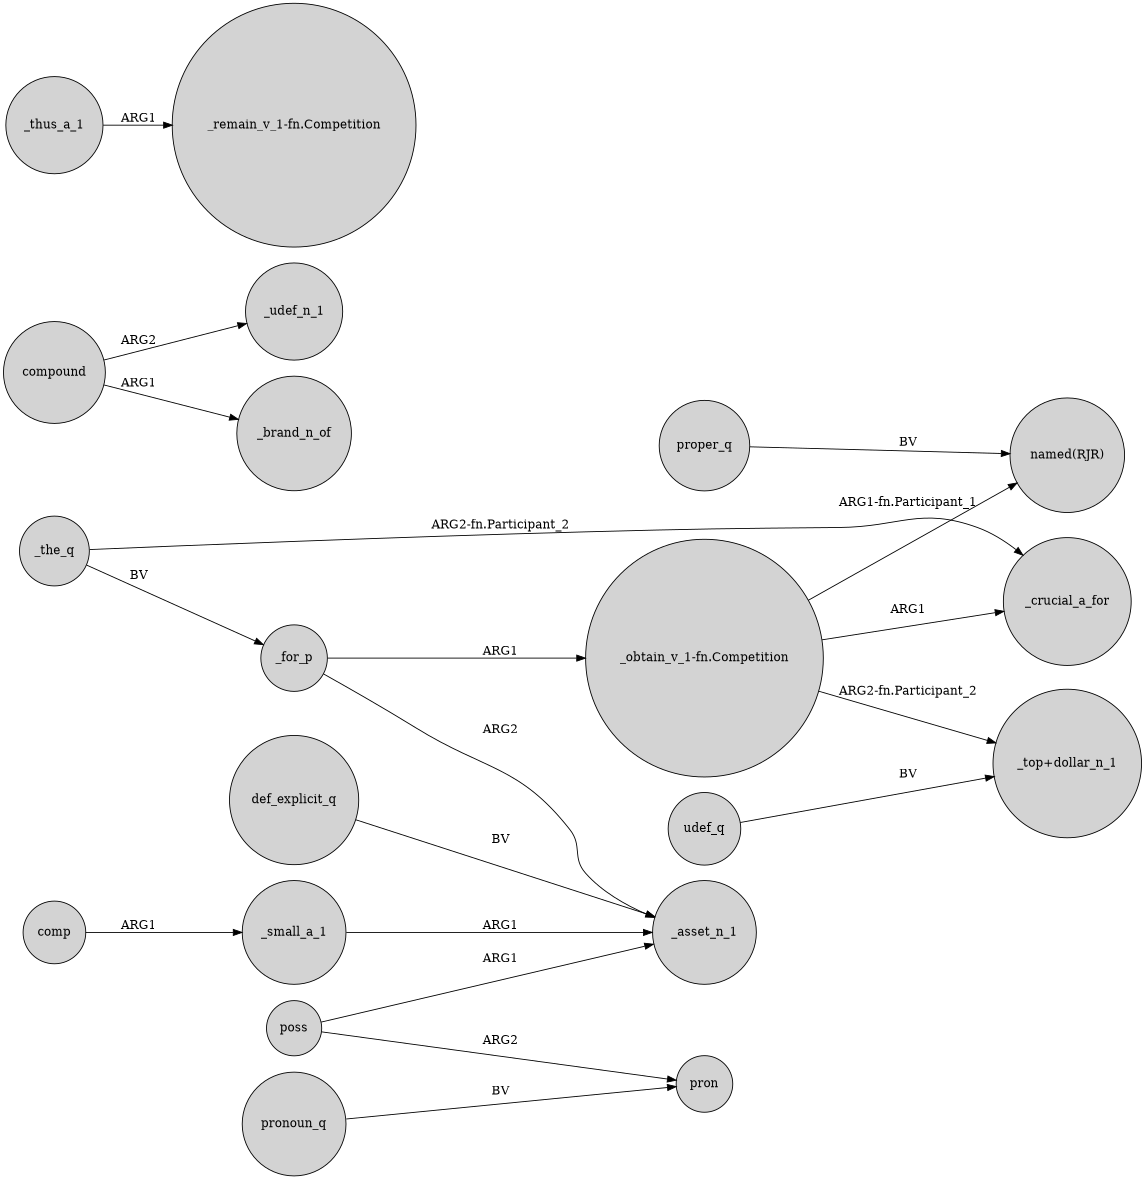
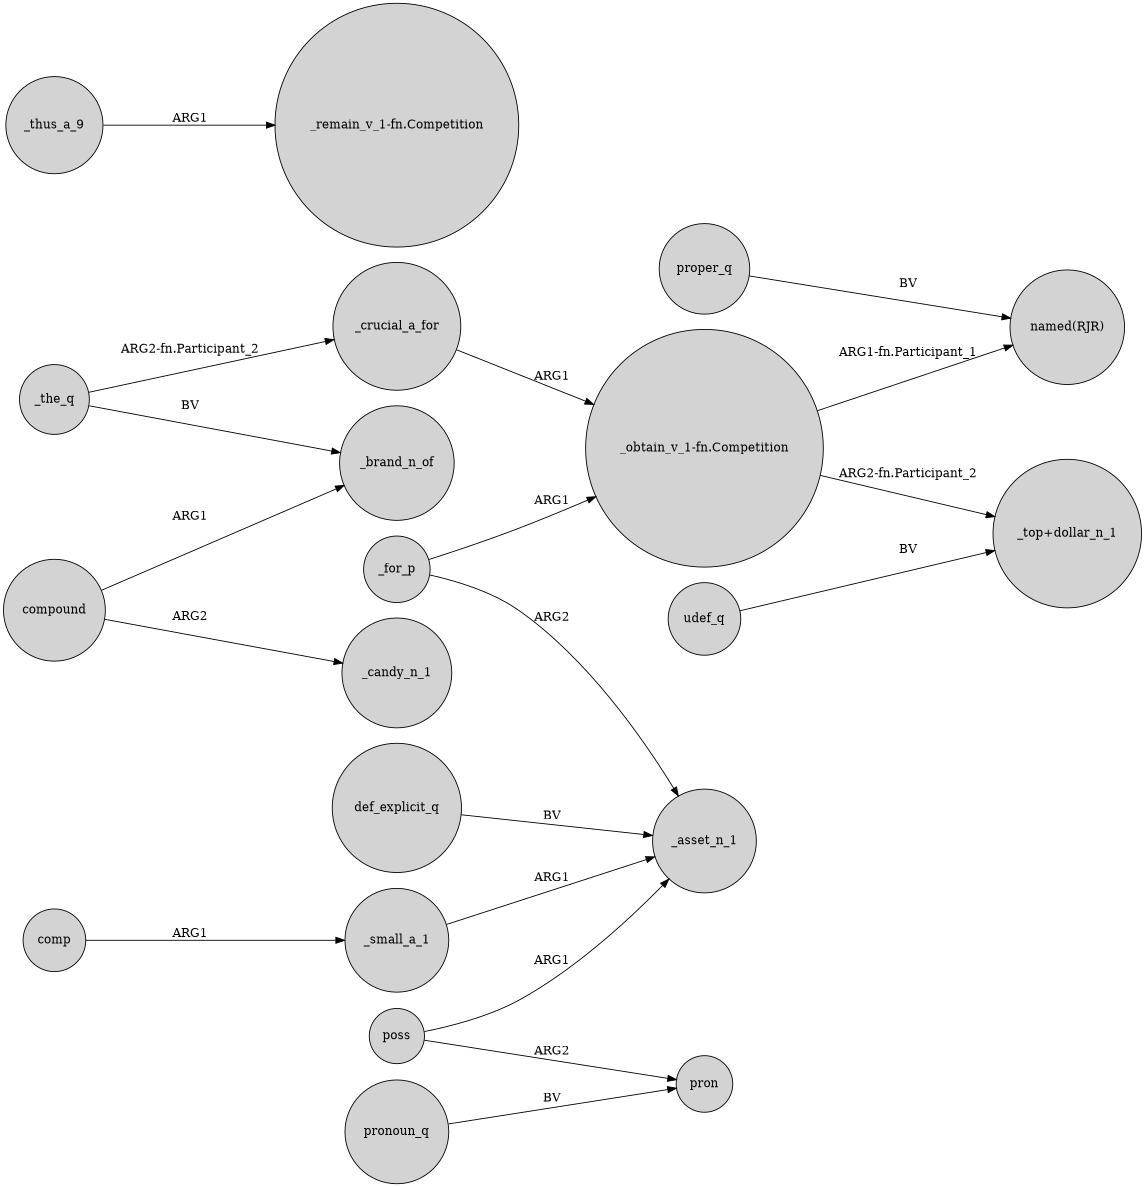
node "_thus_a_1": label "_thus_a_1" -> "_thus_a_9"
node "_udef_n_1": label "_udef_n_1" -> "_candy_n_1"
edge "_the_q" -> "_for_p": now "_the_q" -> "_brand_n_of"
edge "_obtain_v_1-fn.Competition" -> "_crucial_a_for": reversed
